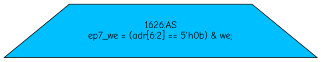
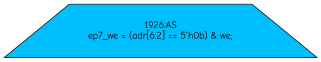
node "1626:AS ep7_we = (adr[6:2] == 5'h0b) & we;": label "1626:AS ep7_we = (adr[6:2] == 5'h0b) & we;" -> "1926:AS ep7_we = (adr[6:2] == 5'h0b) & we;"
